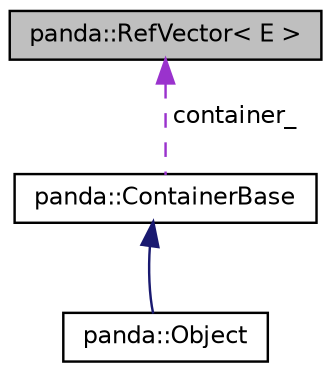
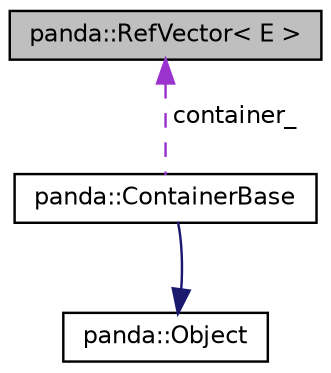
edge "panda::Object" -> "panda::ContainerBase": reversed
